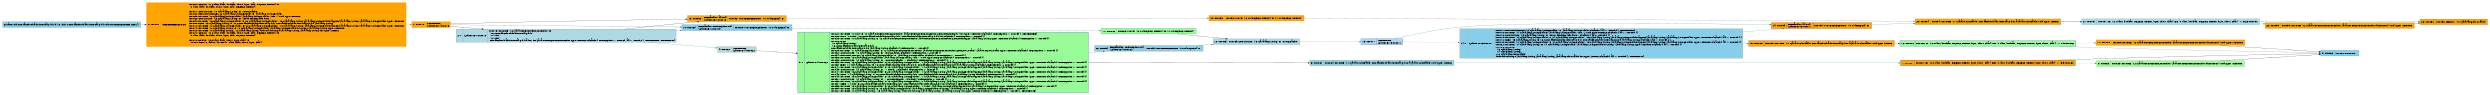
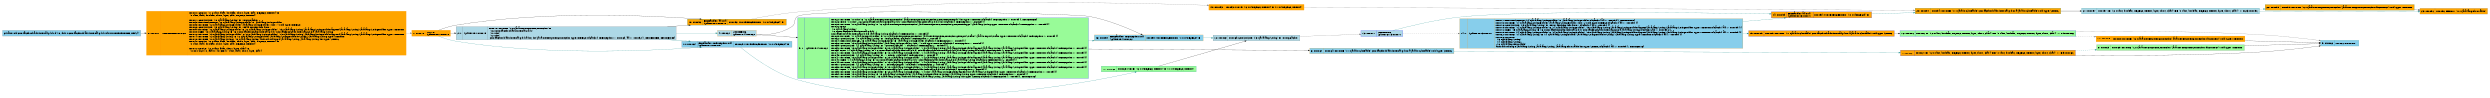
edge "4: 0x0022" -> "26: 0x009f": added
node "1: 0x001e": text "SYNTHETIC" -> "LEAVE"
